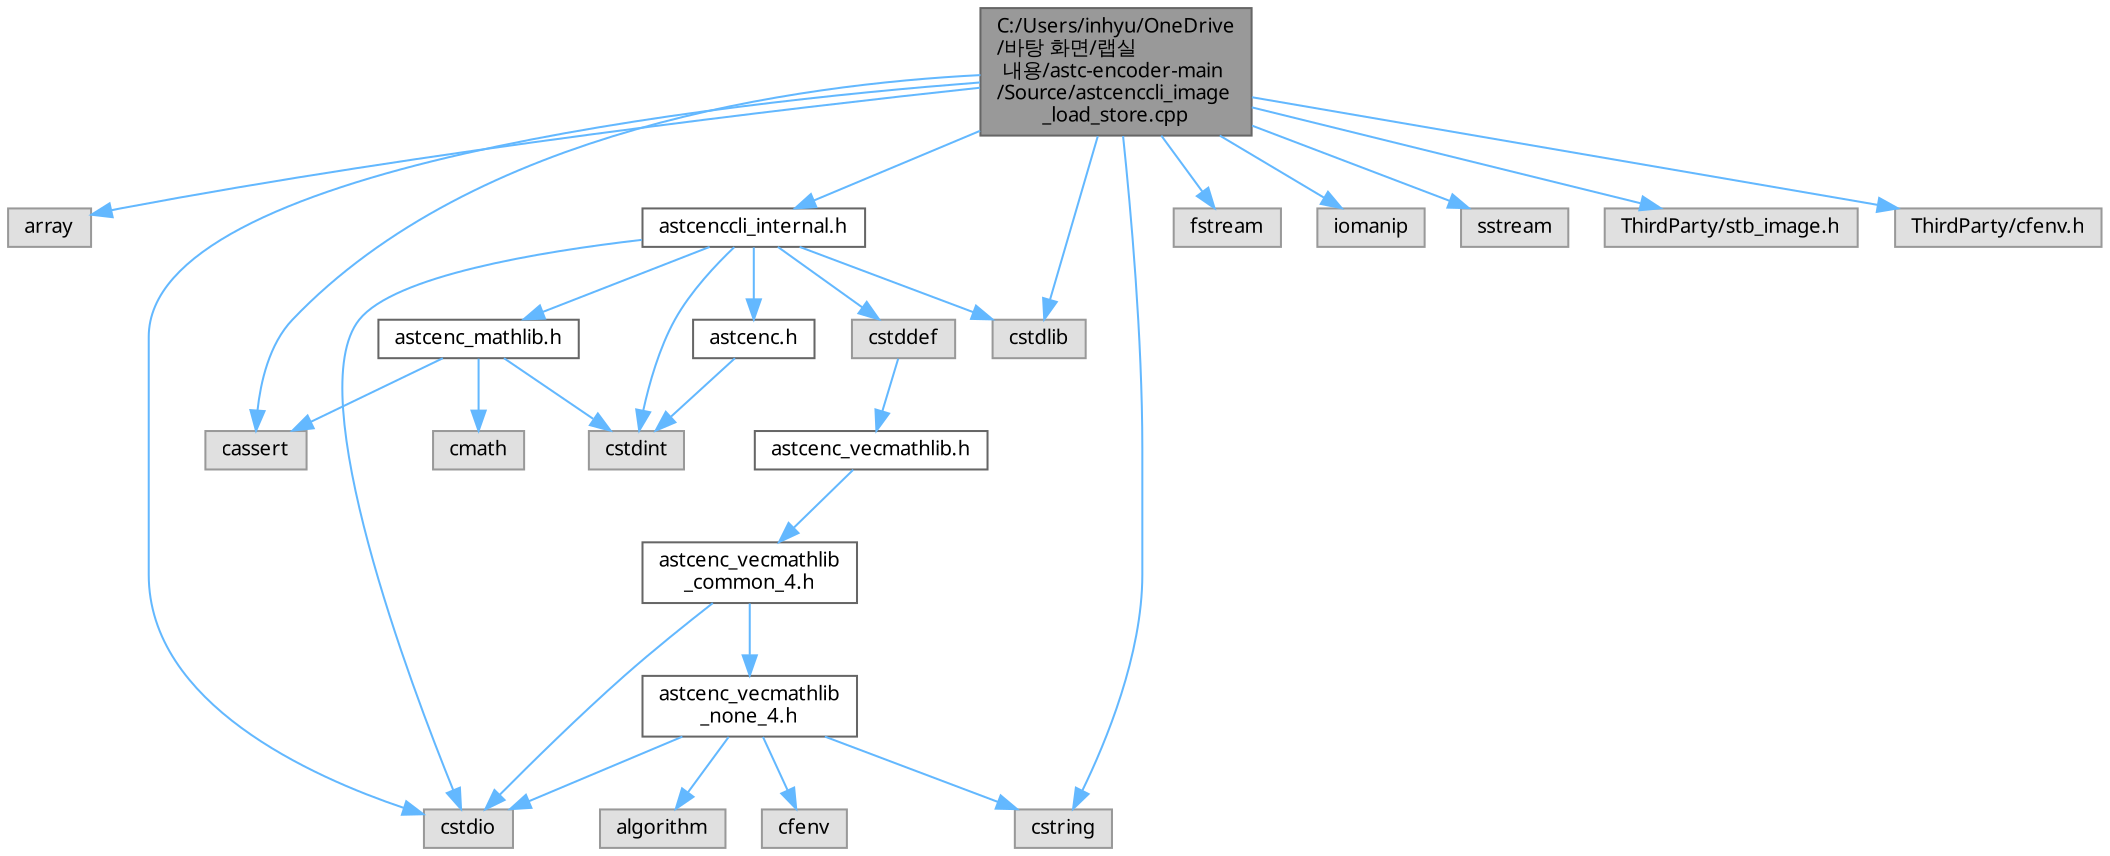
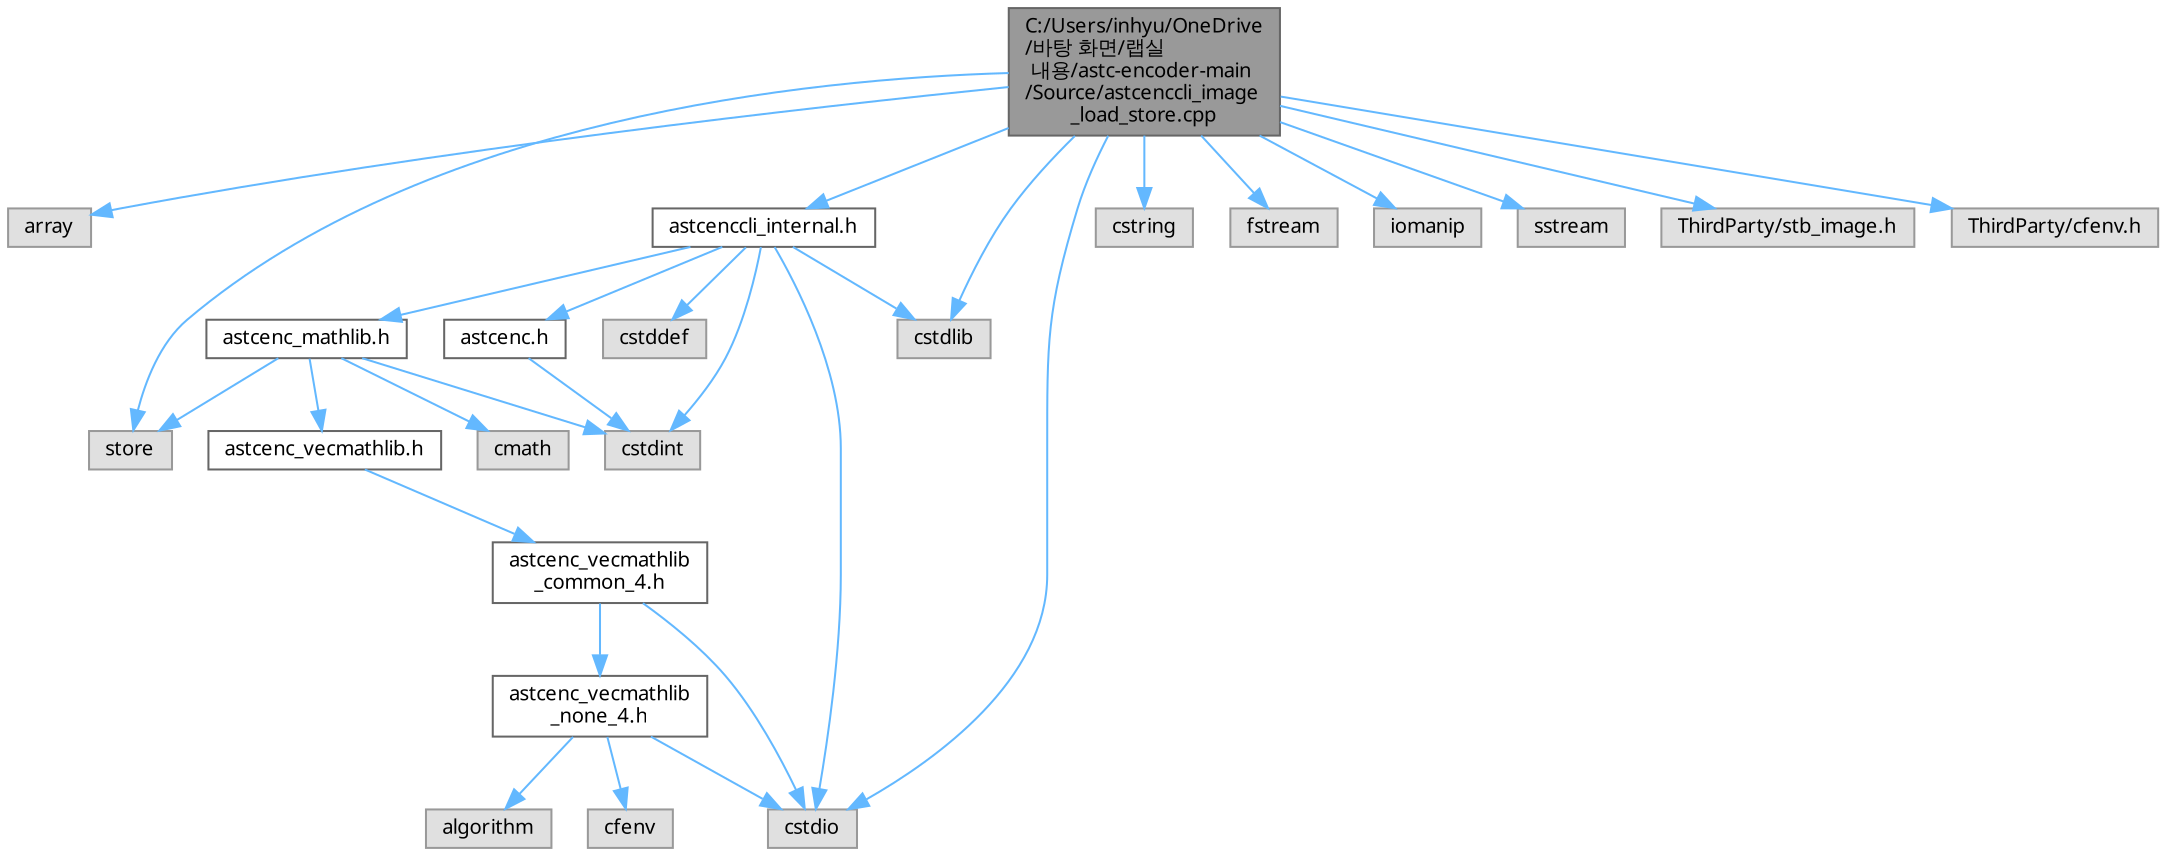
edge "cstddef" -> "astcenc_vecmathlib.h": now "astcenc_mathlib.h" -> "astcenc_vecmathlib.h"
node "cassert": label "cassert" -> "store"
edge "astcenc_vecmathlib _none_4.h" -> "cstring": removed
